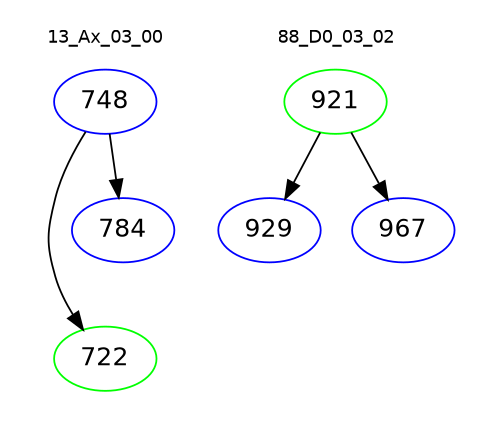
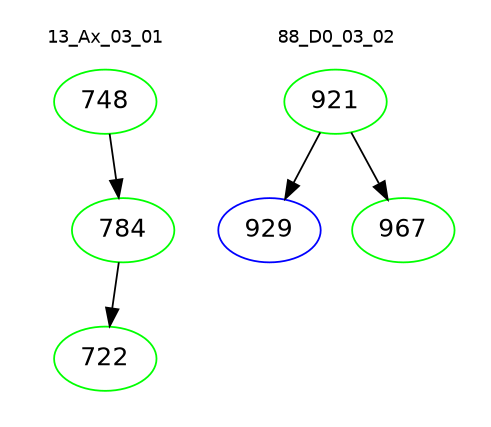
cluster "13_Ax_03_00": label "13_Ax_03_00" -> "13_Ax_03_01"
node "748": color blue -> green
edge "748" -> "722": now "784" -> "722"
node "784": color blue -> green
node "967": color blue -> green
